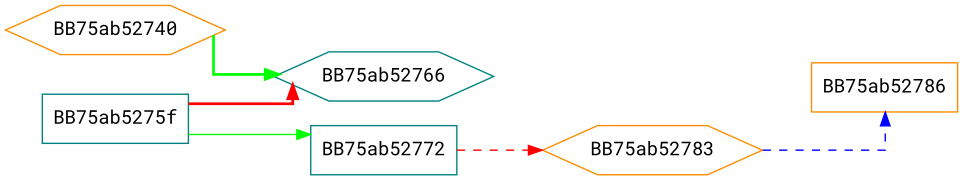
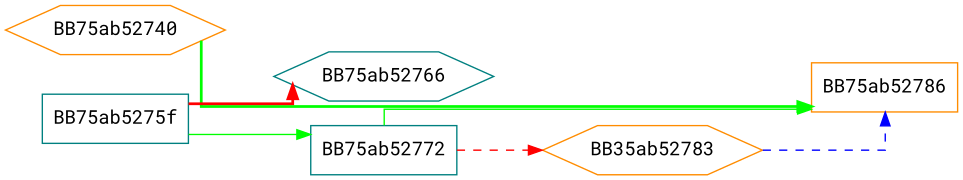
edge "BB75ab52740" -> "BB75ab52766": now "BB75ab52740" -> "BB75ab52786"
edge "BB75ab52772" -> "BB75ab52786": added
node "BB75ab52783": label "BB75ab52783" -> "BB35ab52783"
